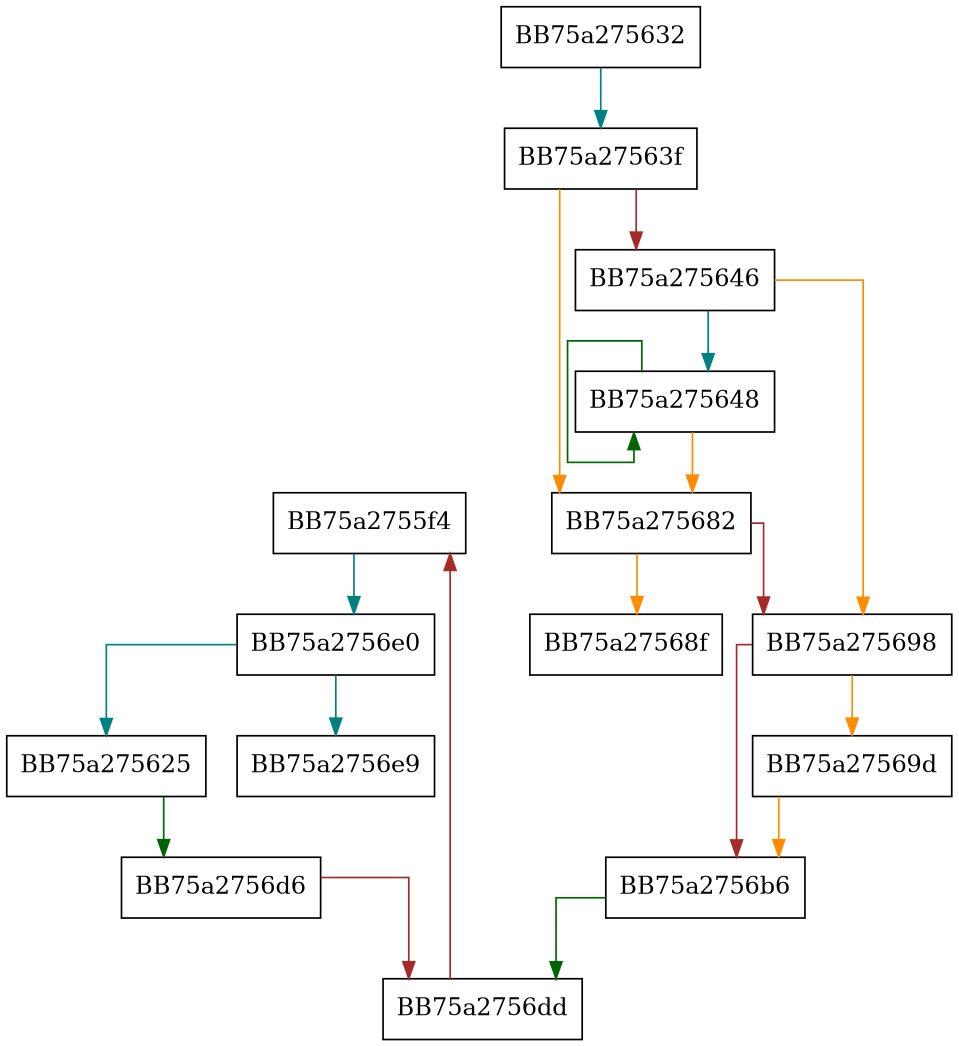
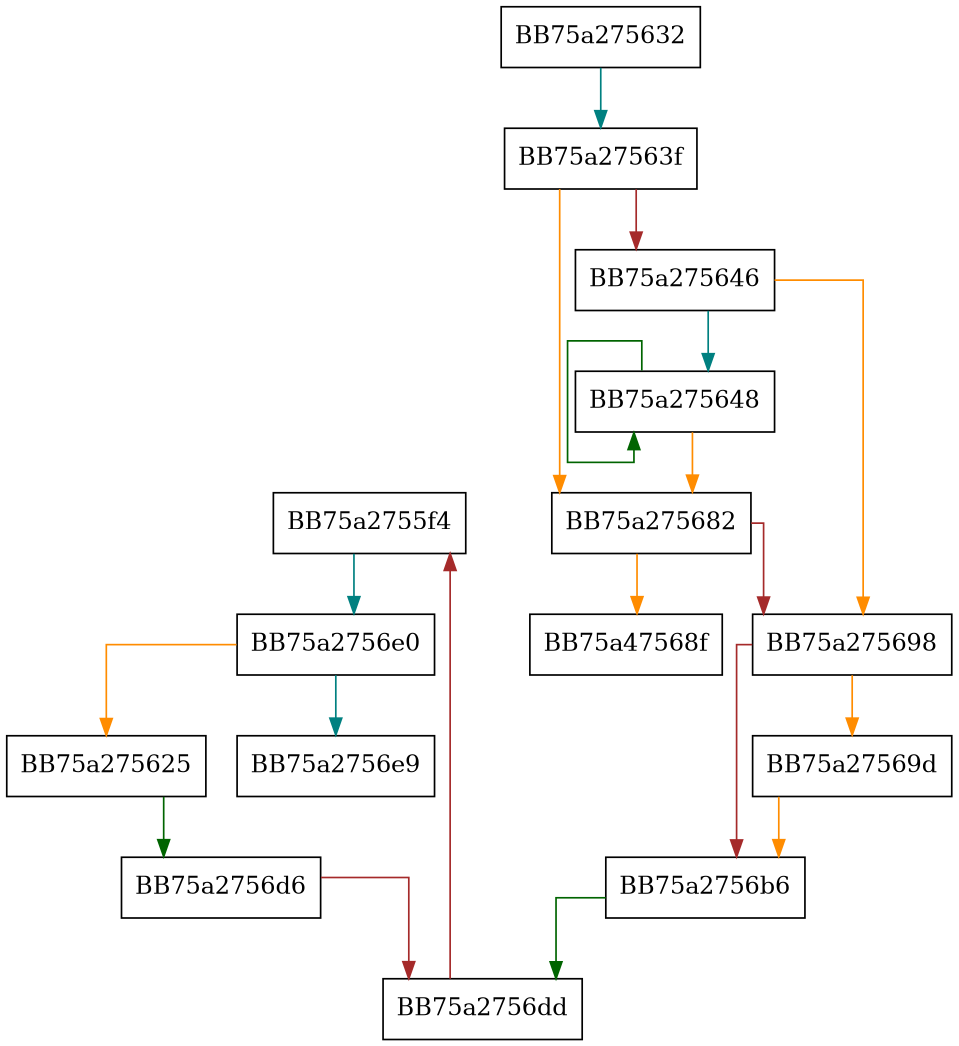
edge "BB75a2756e0" -> "BB75a275625": color teal -> darkorange
node "BB75a27568f": label "BB75a27568f" -> "BB75a47568f"
